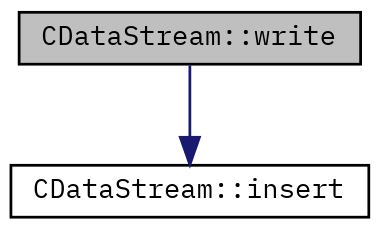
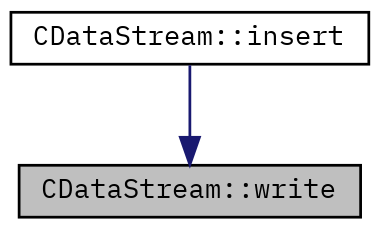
edge "CDataStream::write" -> "CDataStream::insert": reversed
